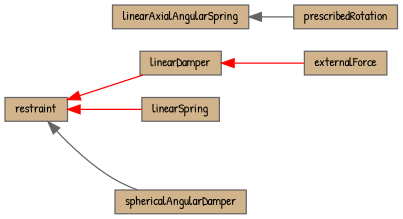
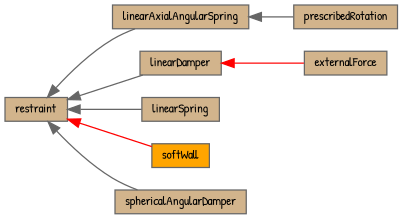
edge "linearAxialAngularSpring" -> "restraint": added
edge "linearDamper" -> "restraint": color red -> gray40
edge "linearSpring" -> "restraint": color red -> gray40
node "softWall": added
